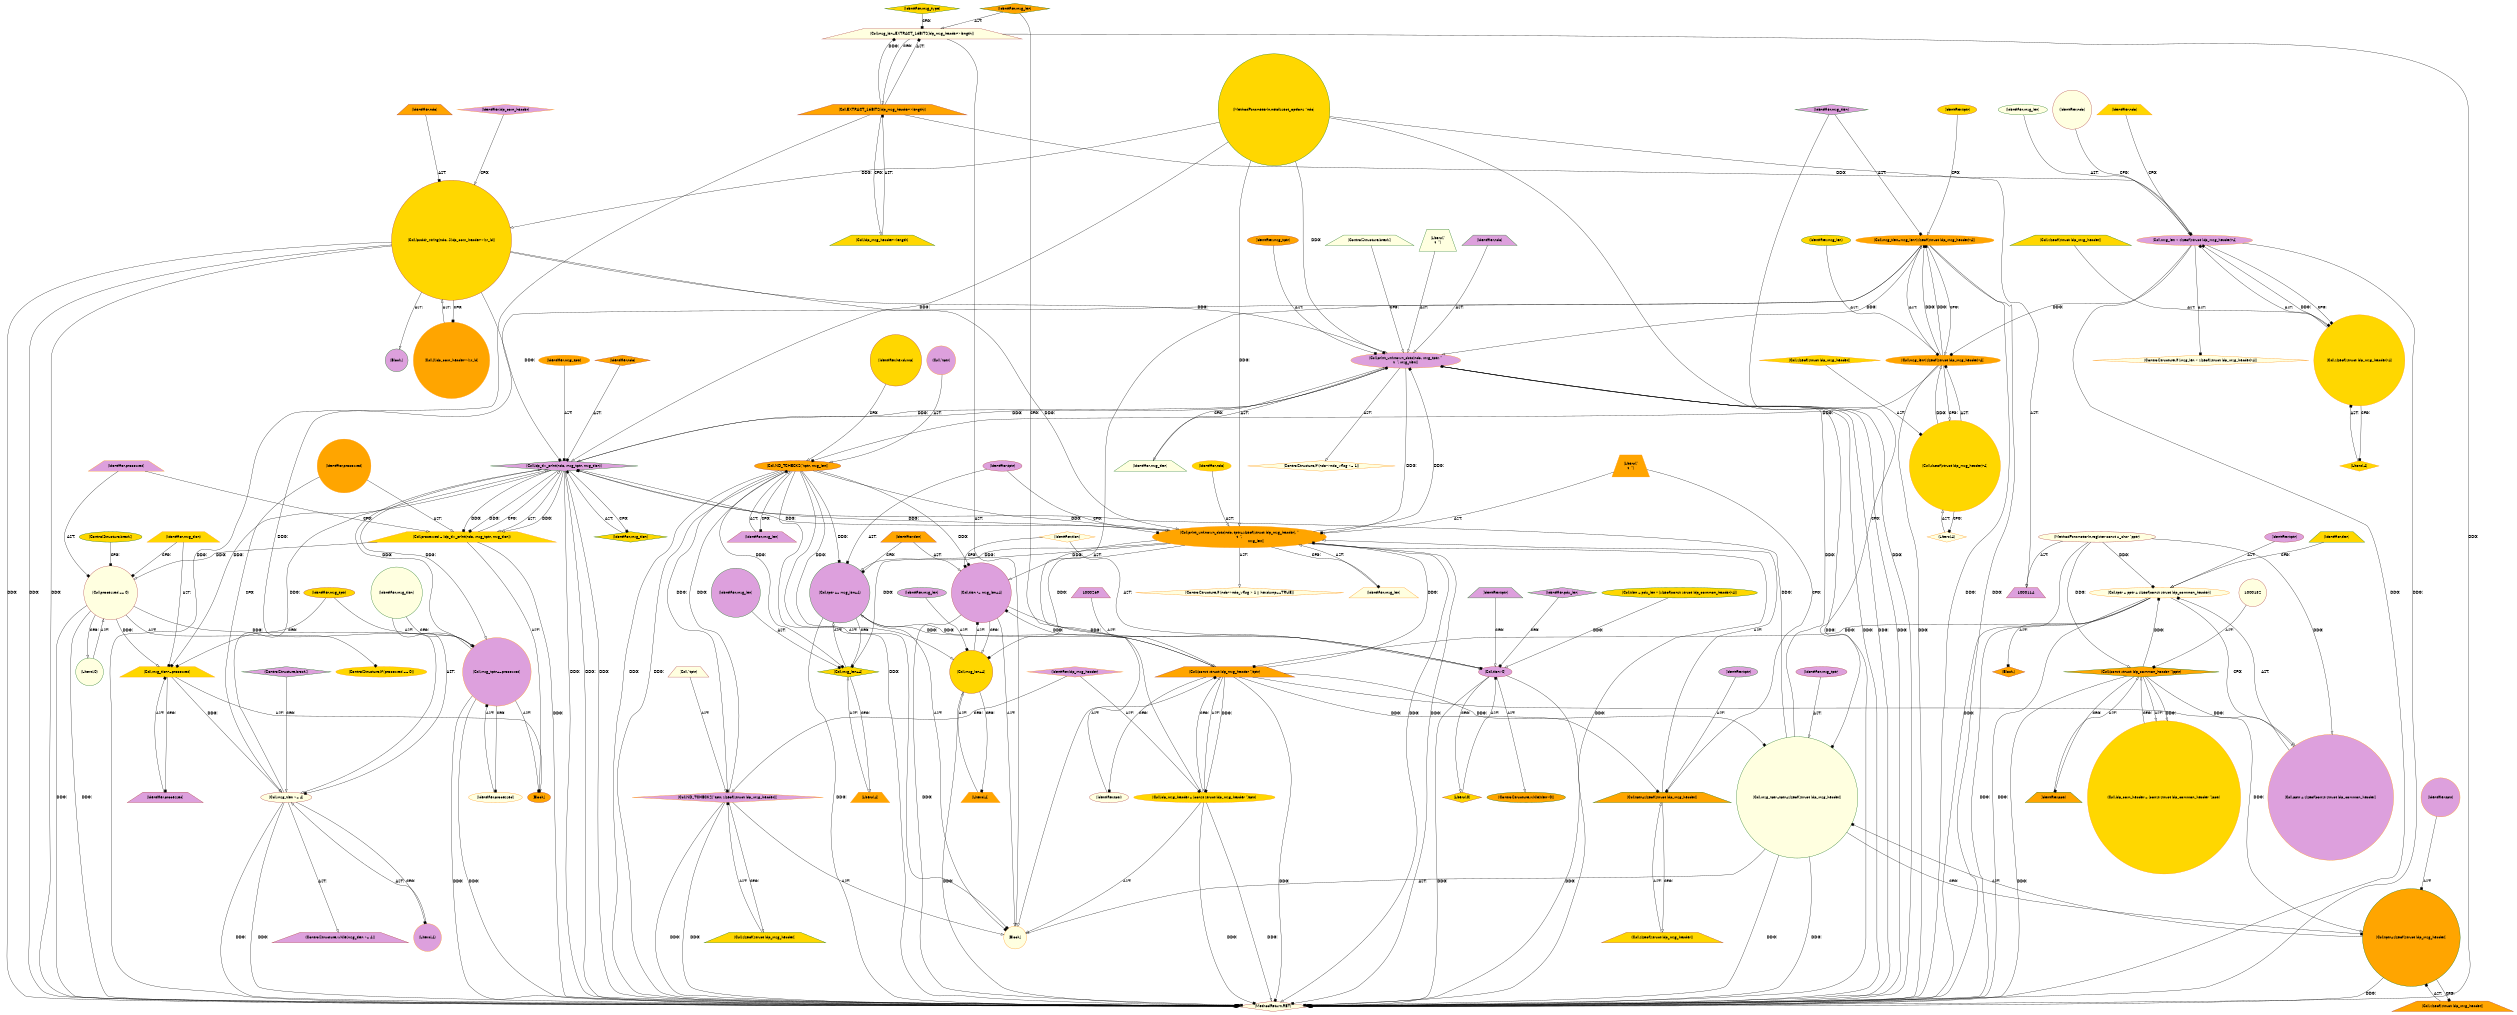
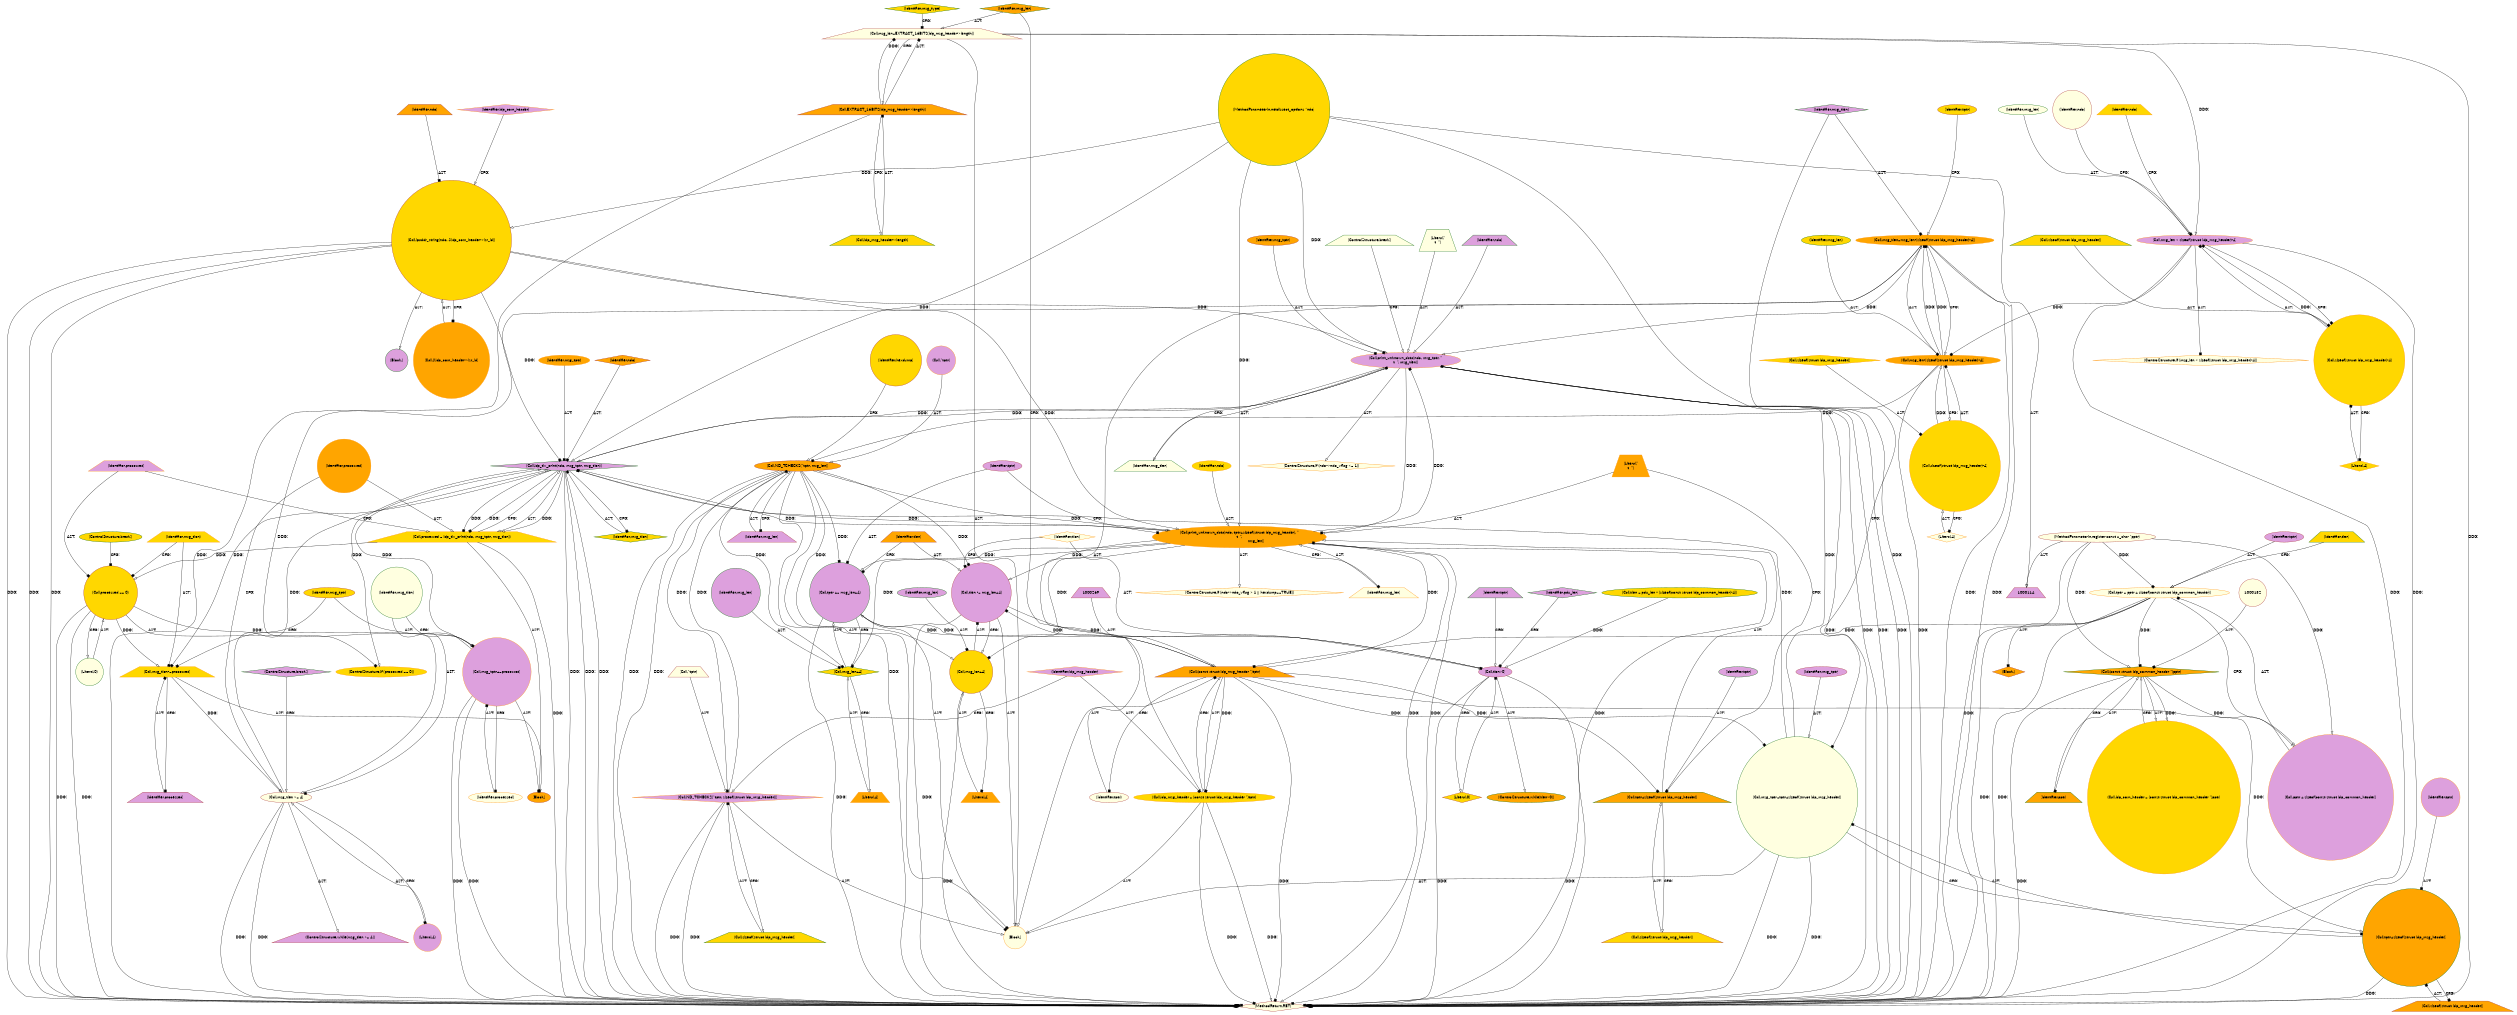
edge "(Call,EXTRACT_16BITS(ldp_msg_header->length))" -> "(Call,msg_len < sizeof(struct ldp_msg_header)-4)": now "(Call,msg_len=EXTRACT_16BITS(ldp_msg_header->length))" -> "(Call,msg_len < sizeof(struct ldp_msg_header)-4)"
edge "(Call,ldp_tlv_print(ndo, msg_tptr, msg_tlen))" -> "(Call,msg_tptr+=processed)": now "(Call,ldp_tlv_print(ndo, msg_tptr, msg_tlen))" -> "(ControlStructure,if (processed == 0))"
node "(Call,processed == 0)": fillcolor lightyellow -> gold
edge "(Call,(const struct ldp_common_header *)pptr)" -> "(Call,tptr = pptr + sizeof(const struct ldp_common_header))": reversed
